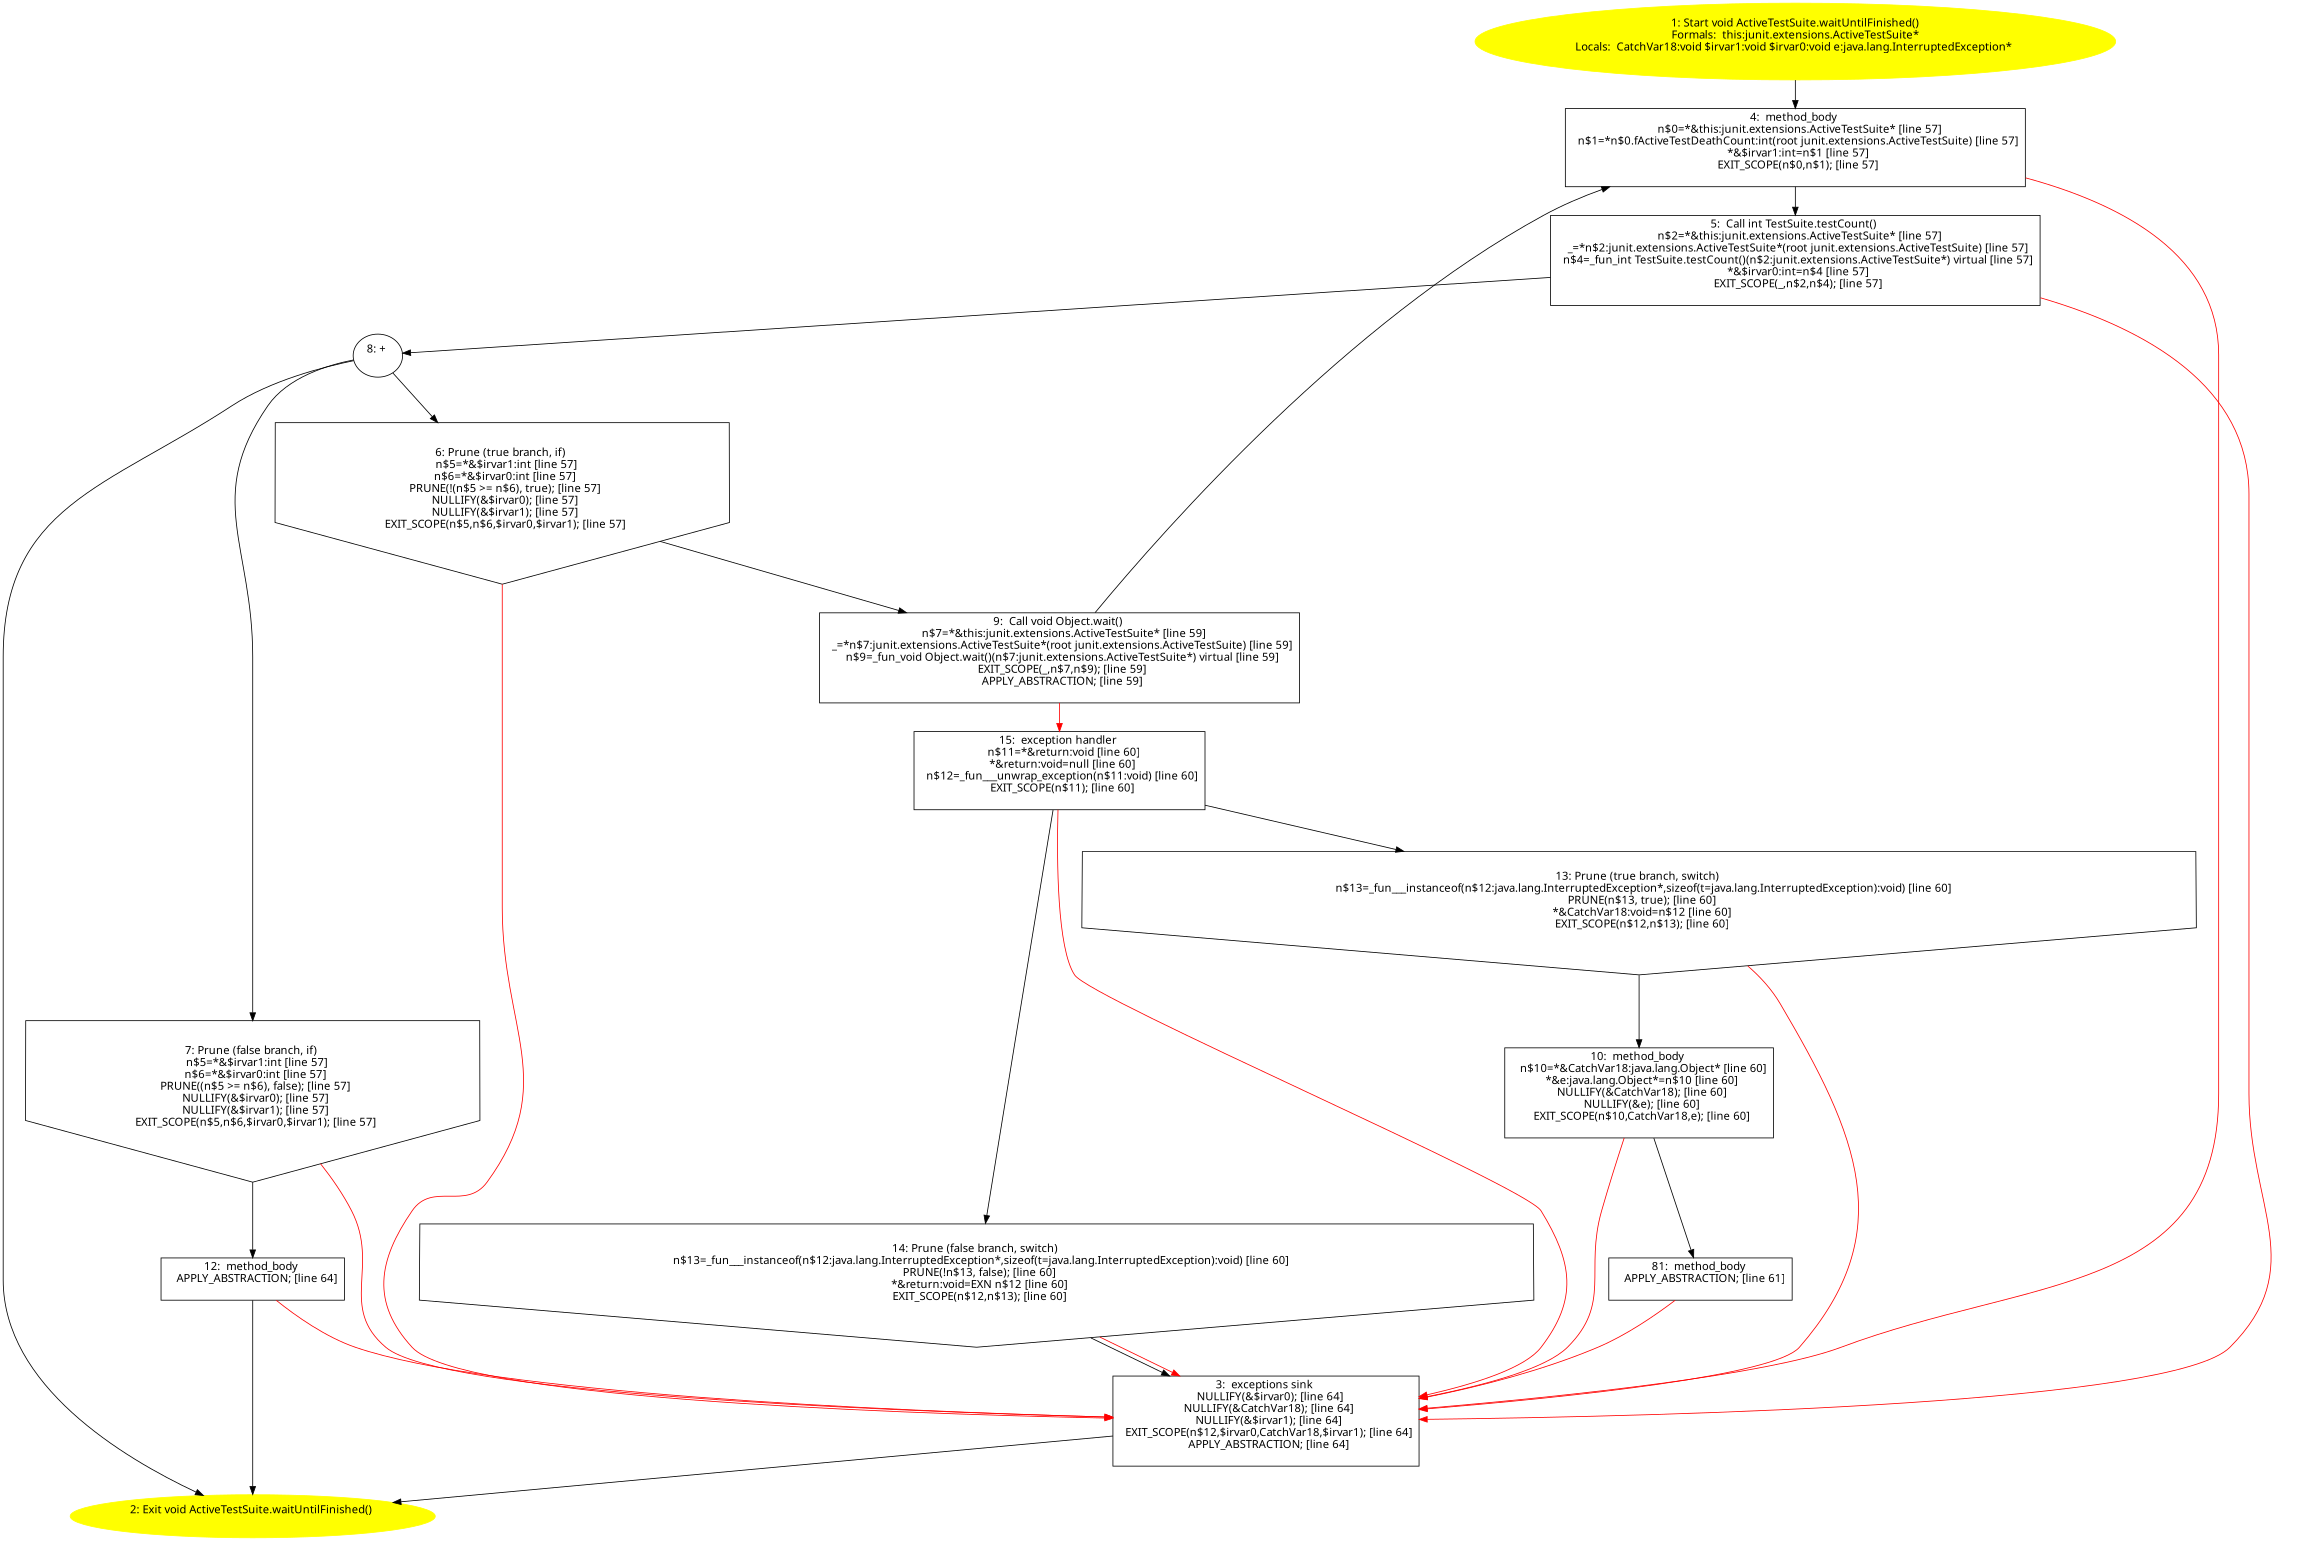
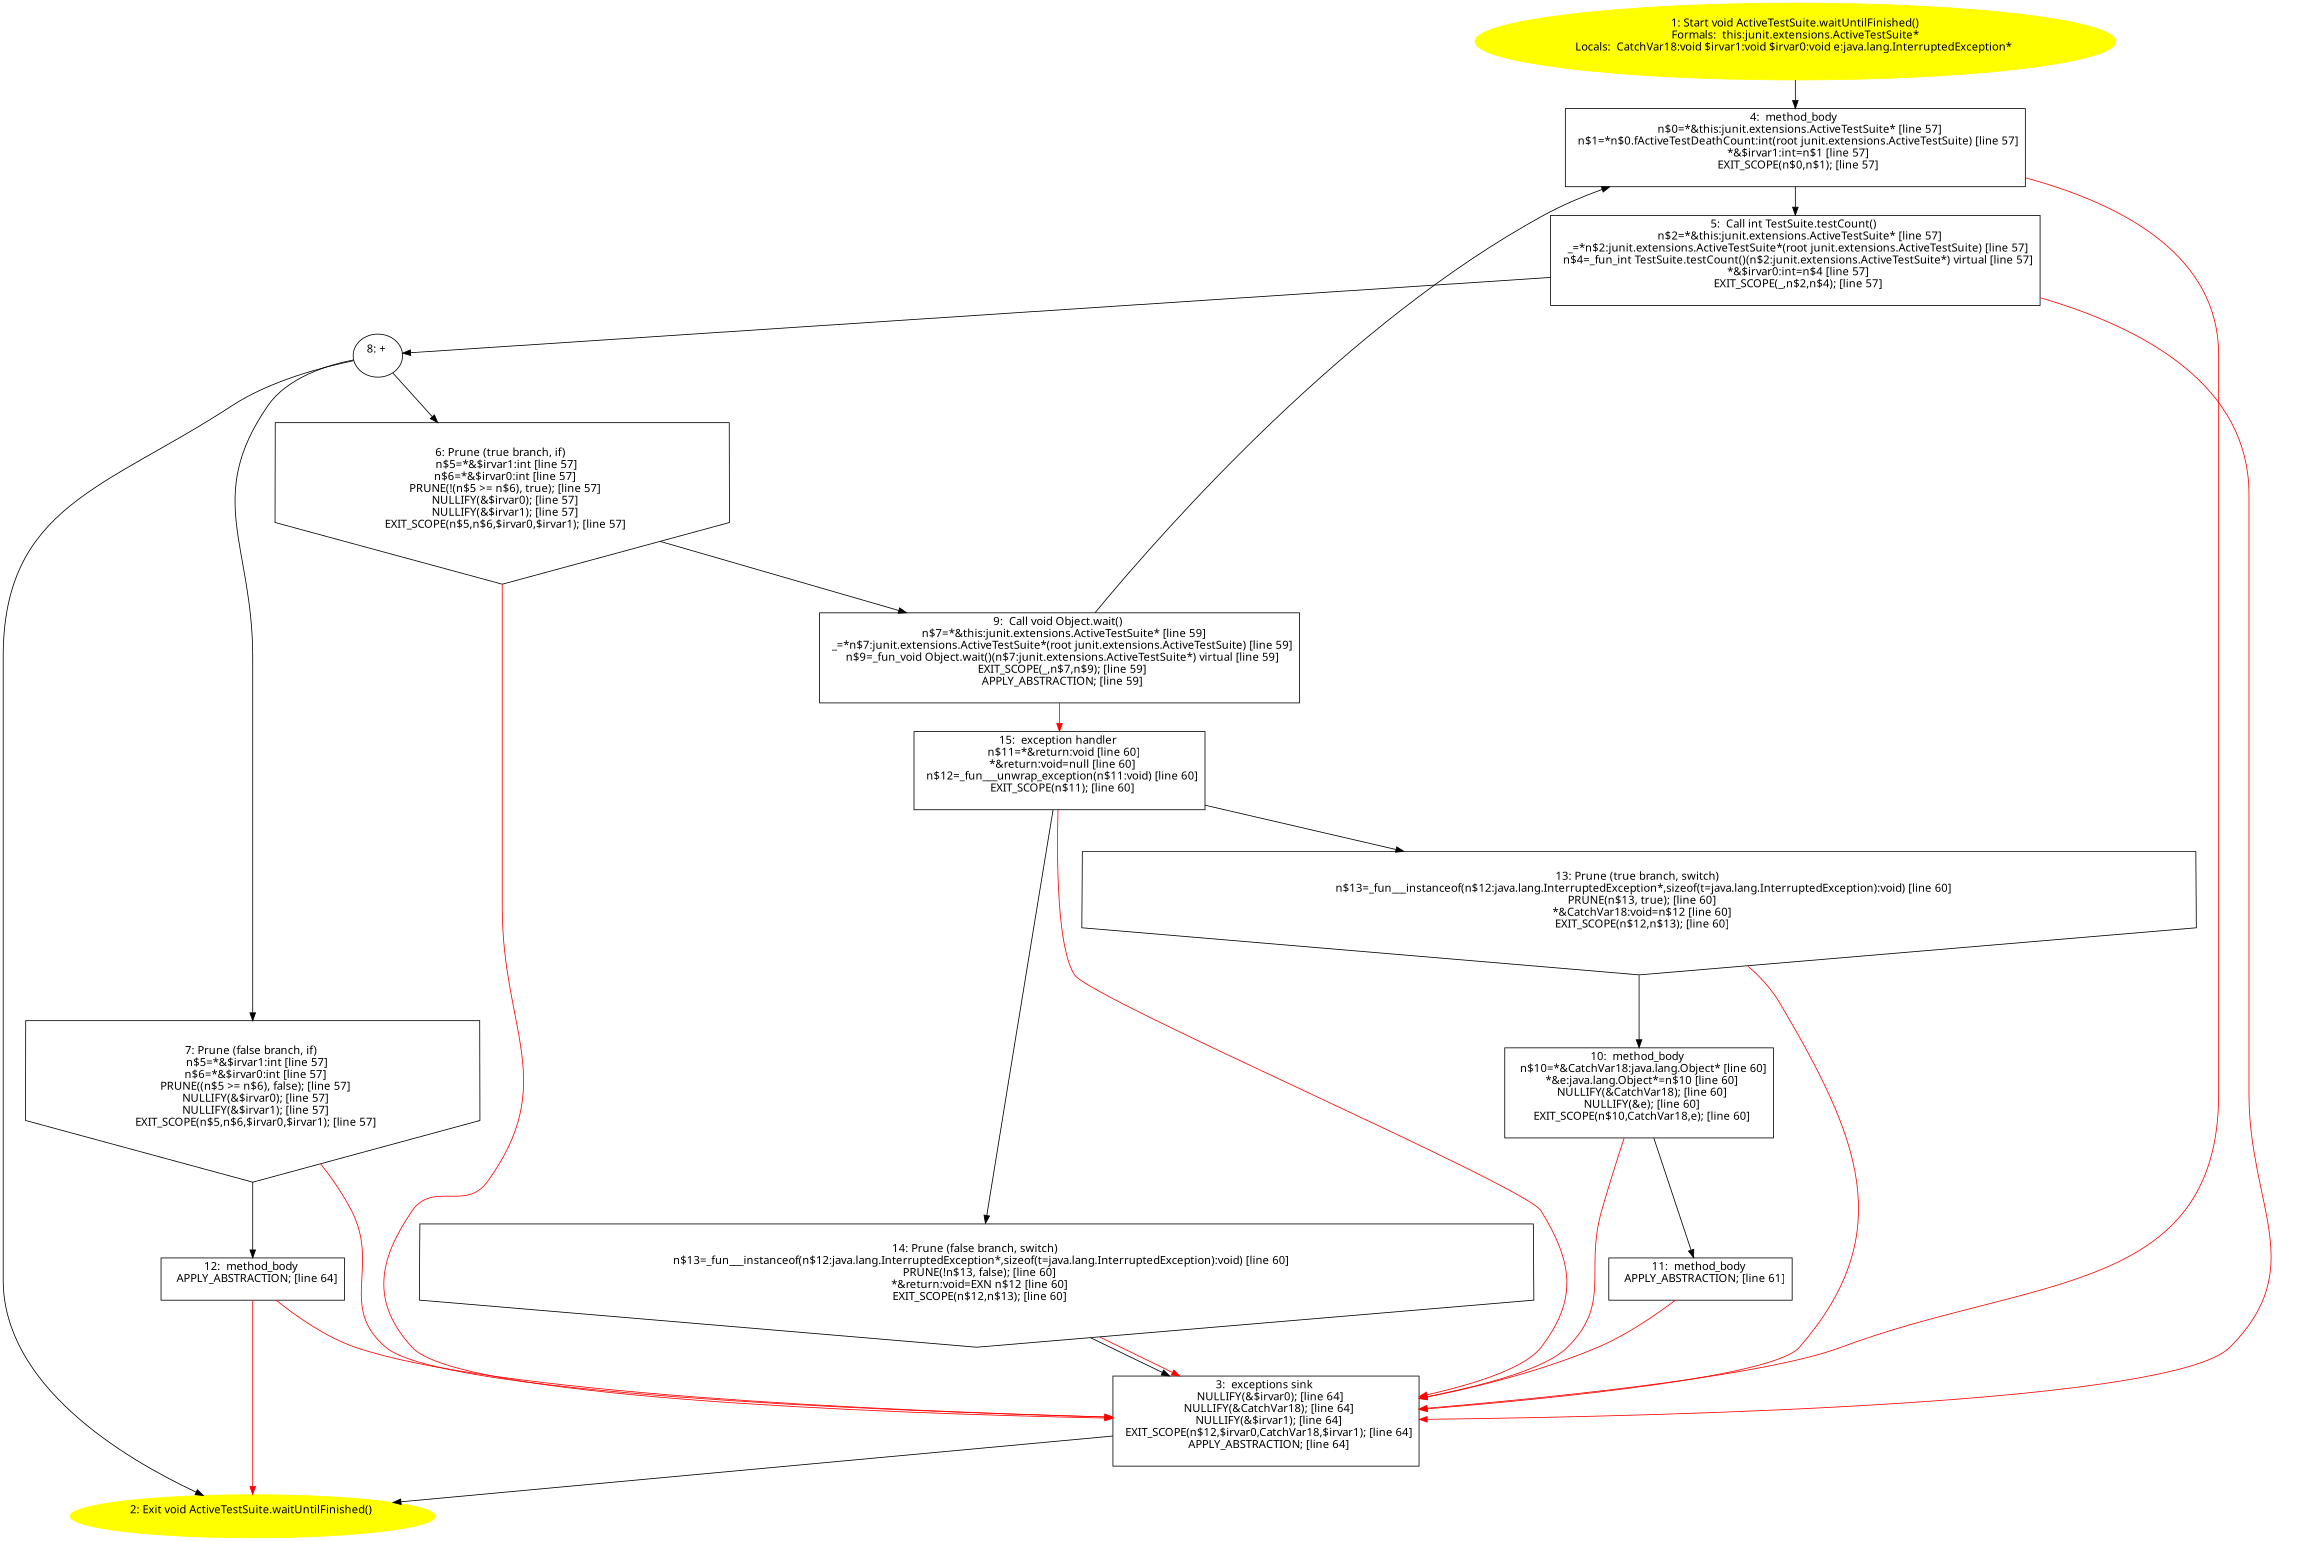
node "81:  method_body APPLY_ABSTRACTION; [line 61]": label "81:  method_body APPLY_ABSTRACTION; [line 61]" -> "11:  method_body APPLY_ABSTRACTION; [line 61]"
edge "12:  method_body APPLY_ABSTRACTION; [line 64]" -> "2: Exit void ActiveTestSuite.waitUntilFinished()": color black -> red
